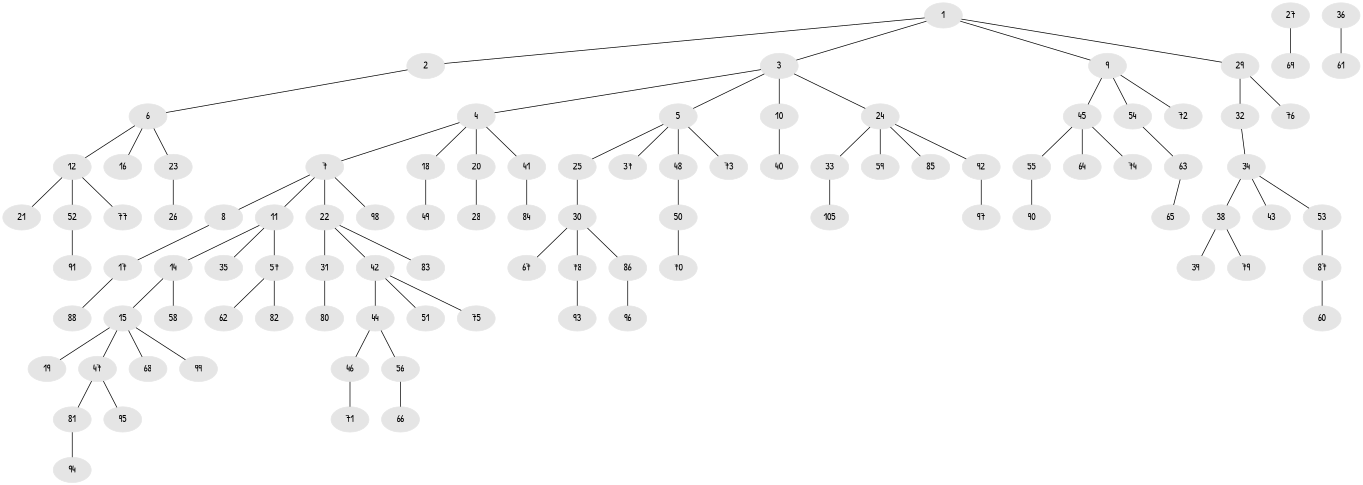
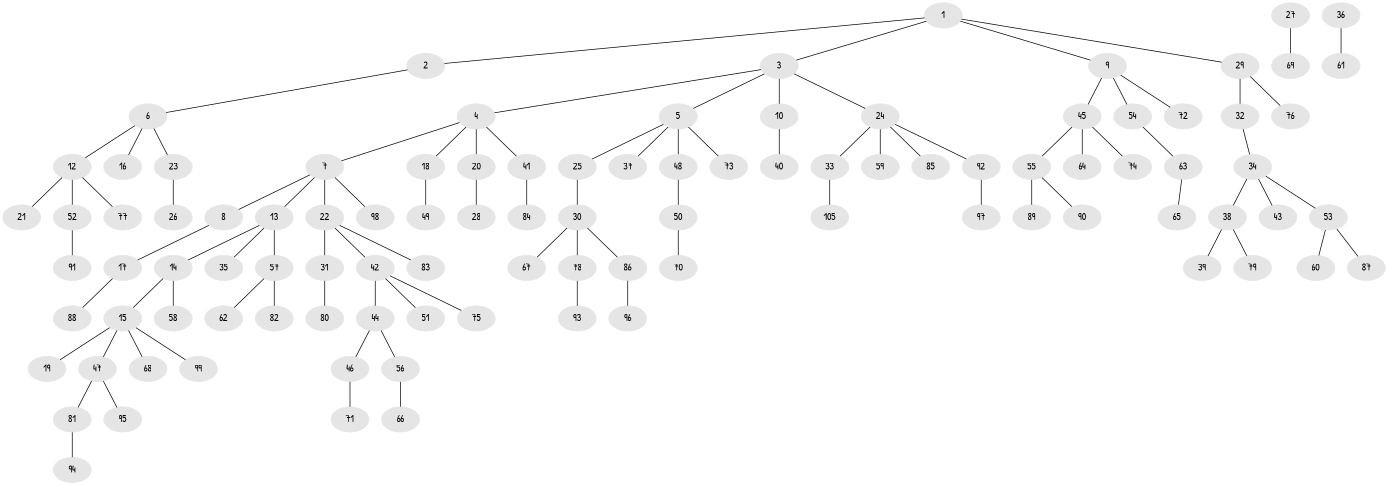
node "11": label "11" -> "13"
node "89": added
edge "87" -- "60": now "53" -- "60"
